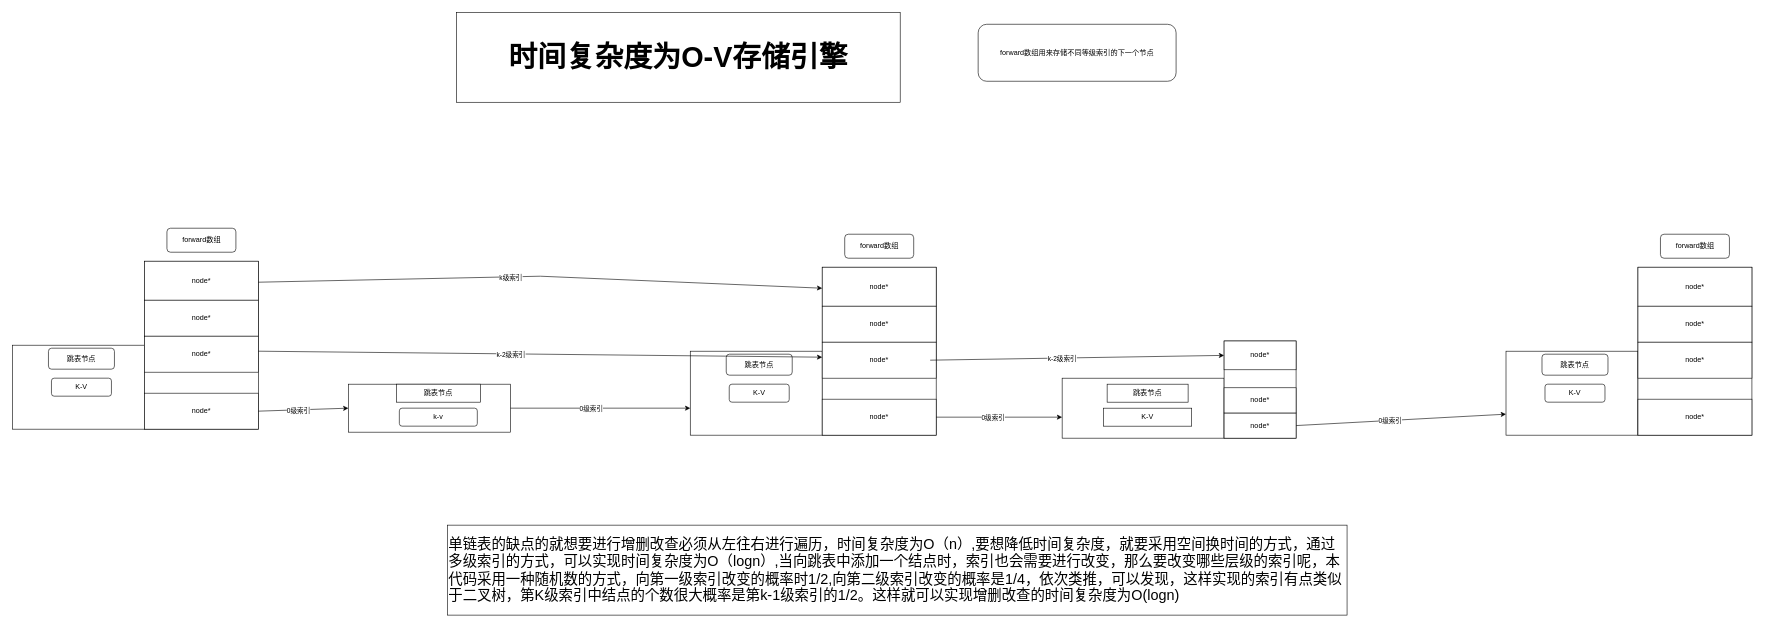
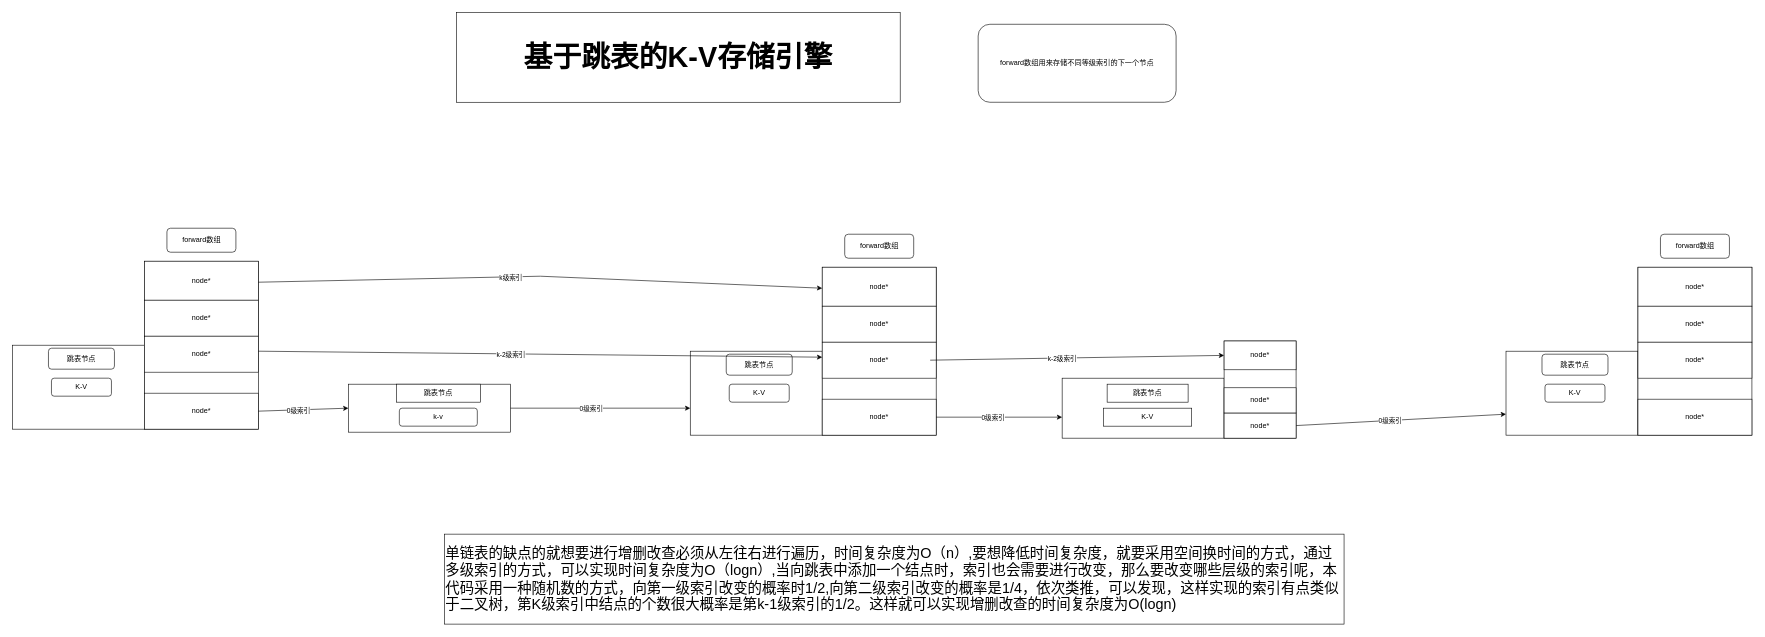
node "forward数组用来存储不同等级索引的下一个节点": size 198x57 -> 198x78
node "时间复杂度为O-V存储引擎": label "时间复杂度为O-V存储引擎" -> "基于跳表的K-V存储引擎"
node "单链表的缺点的就想要进行增删改查必须从左往右进行遍历，时间复杂度为O（n）,要想降低时间复杂度，就要采用空间换时间的方式，通过多级索引的方式，可以实现时间复杂度为O（logn）,当向跳表中添加一个结点时，索引也会需要进行改变，那么要改变哪些层级的索引呢，本代码采用一种随机数的方式，向第一级索引改变的概率时1/2,向第二级索引改变的概率是1/4，依次类推，可以发现，这样实现的索引有点类似于二叉树，第K级索引中结点的个数很大概率是第k-1级索引的1/2。这样就可以实现增删改查的时间复杂度为O(logn)": moved (897, 570) -> (894, 579)
